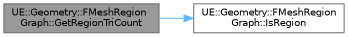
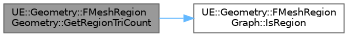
node "UE::Geometry::FMeshRegion Graph::GetRegionTriCount": label "UE::Geometry::FMeshRegion Graph::GetRegionTriCount" -> "UE::Geometry::FMeshRegion Geometry::GetRegionTriCount"
